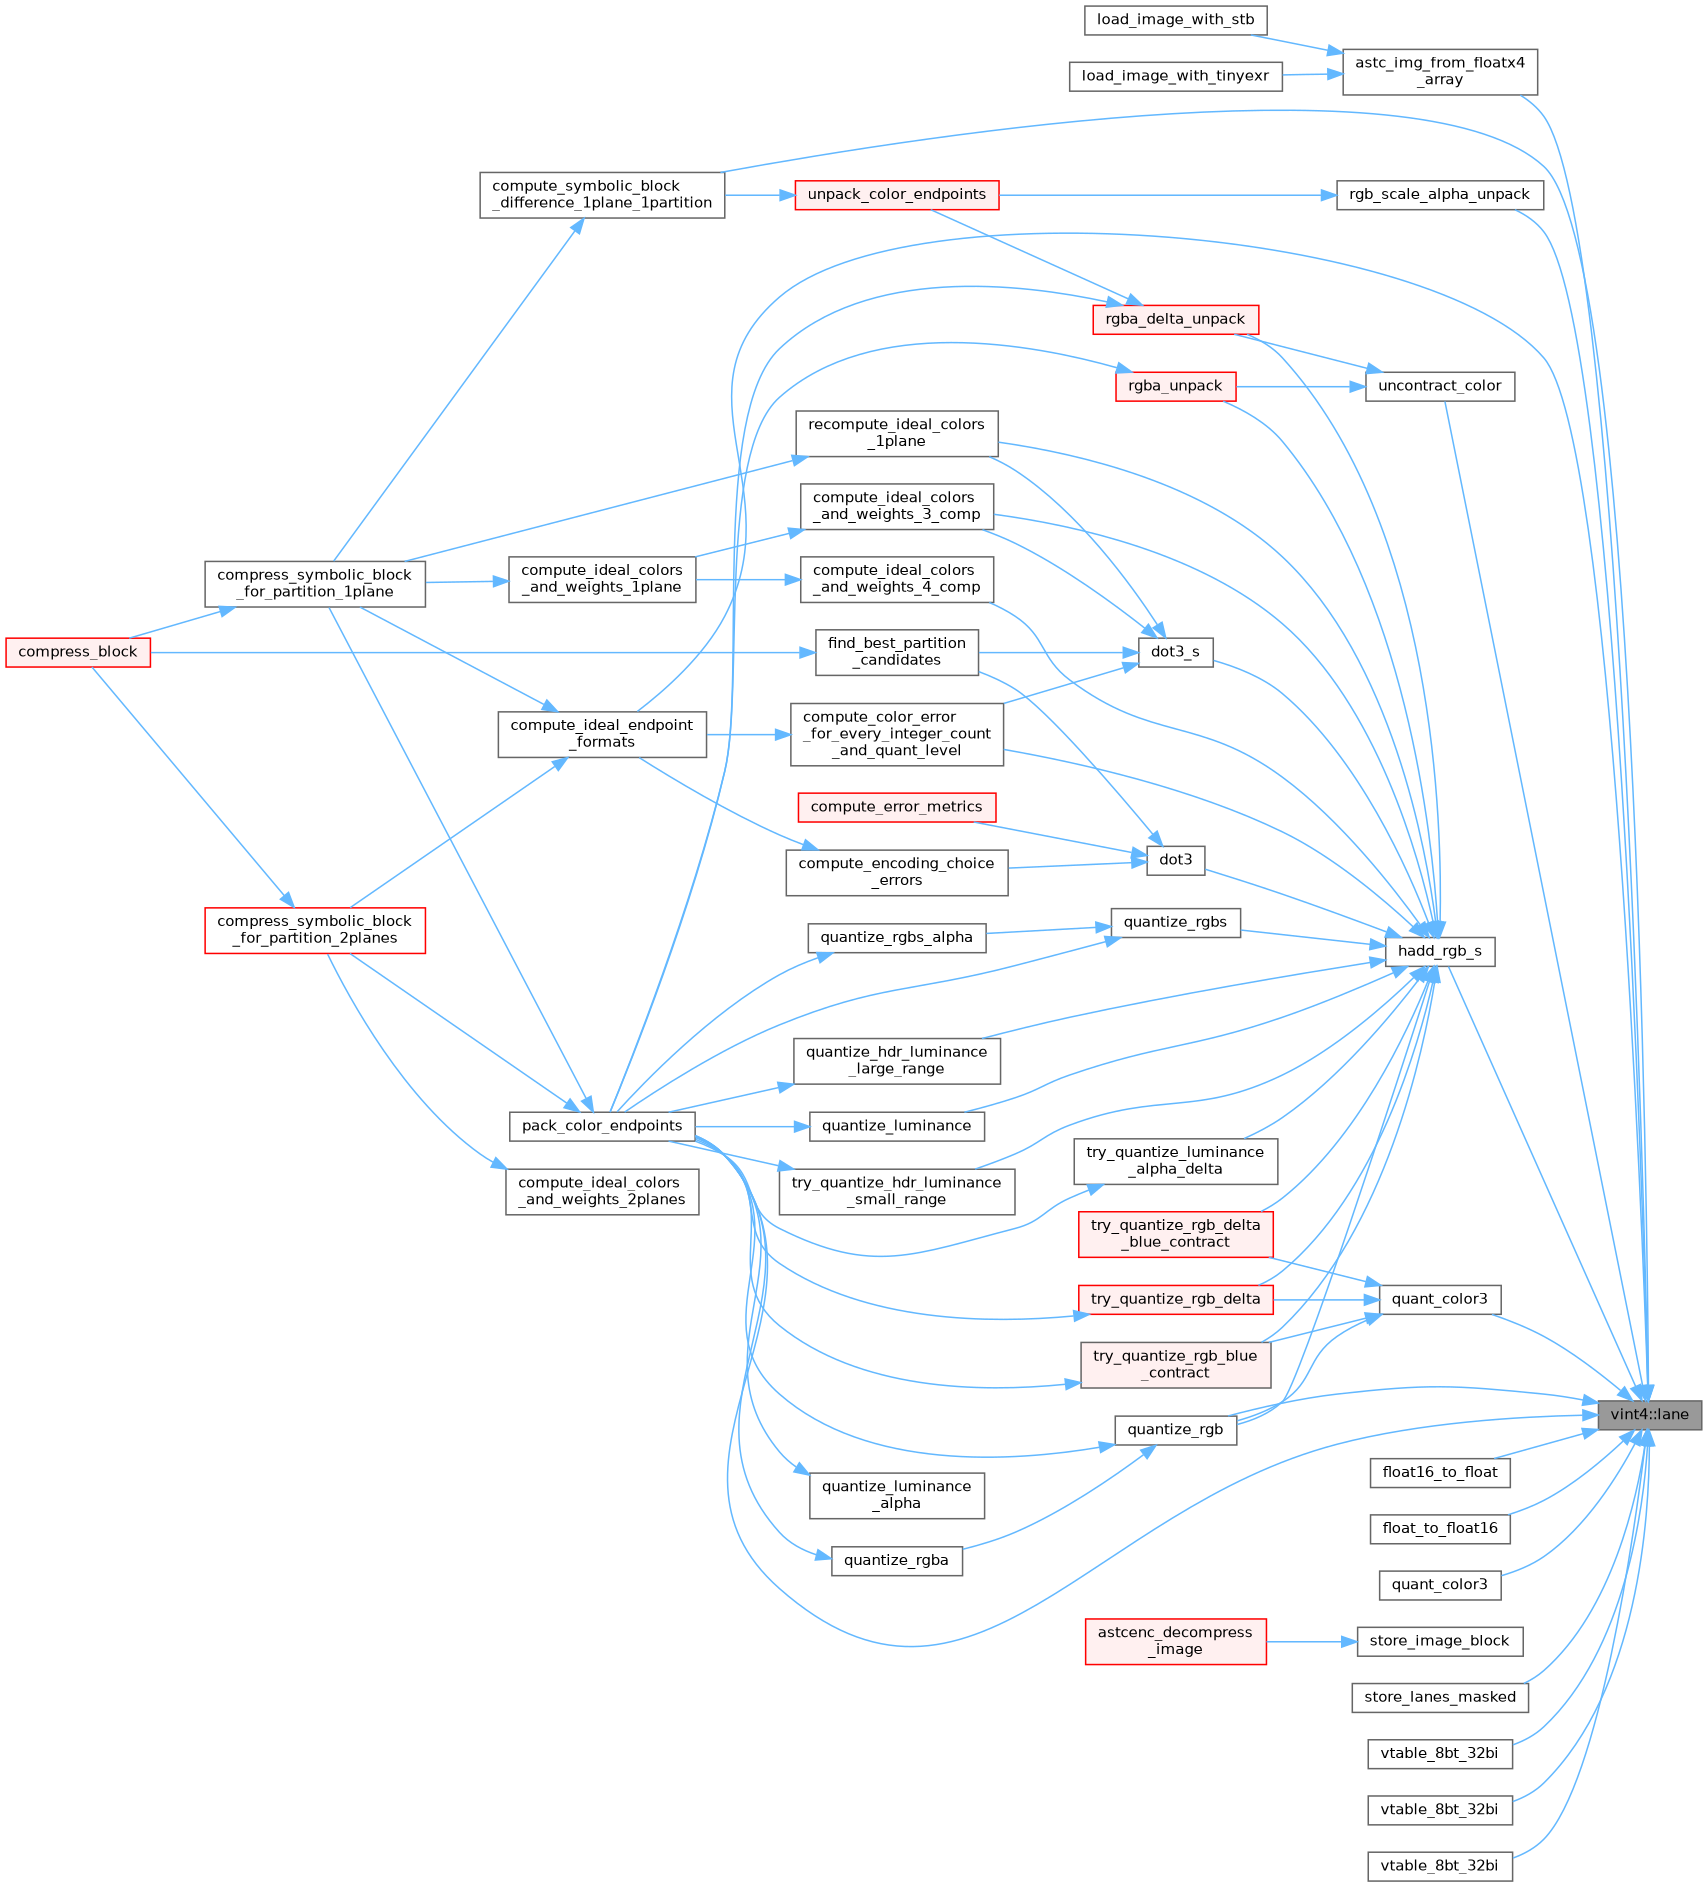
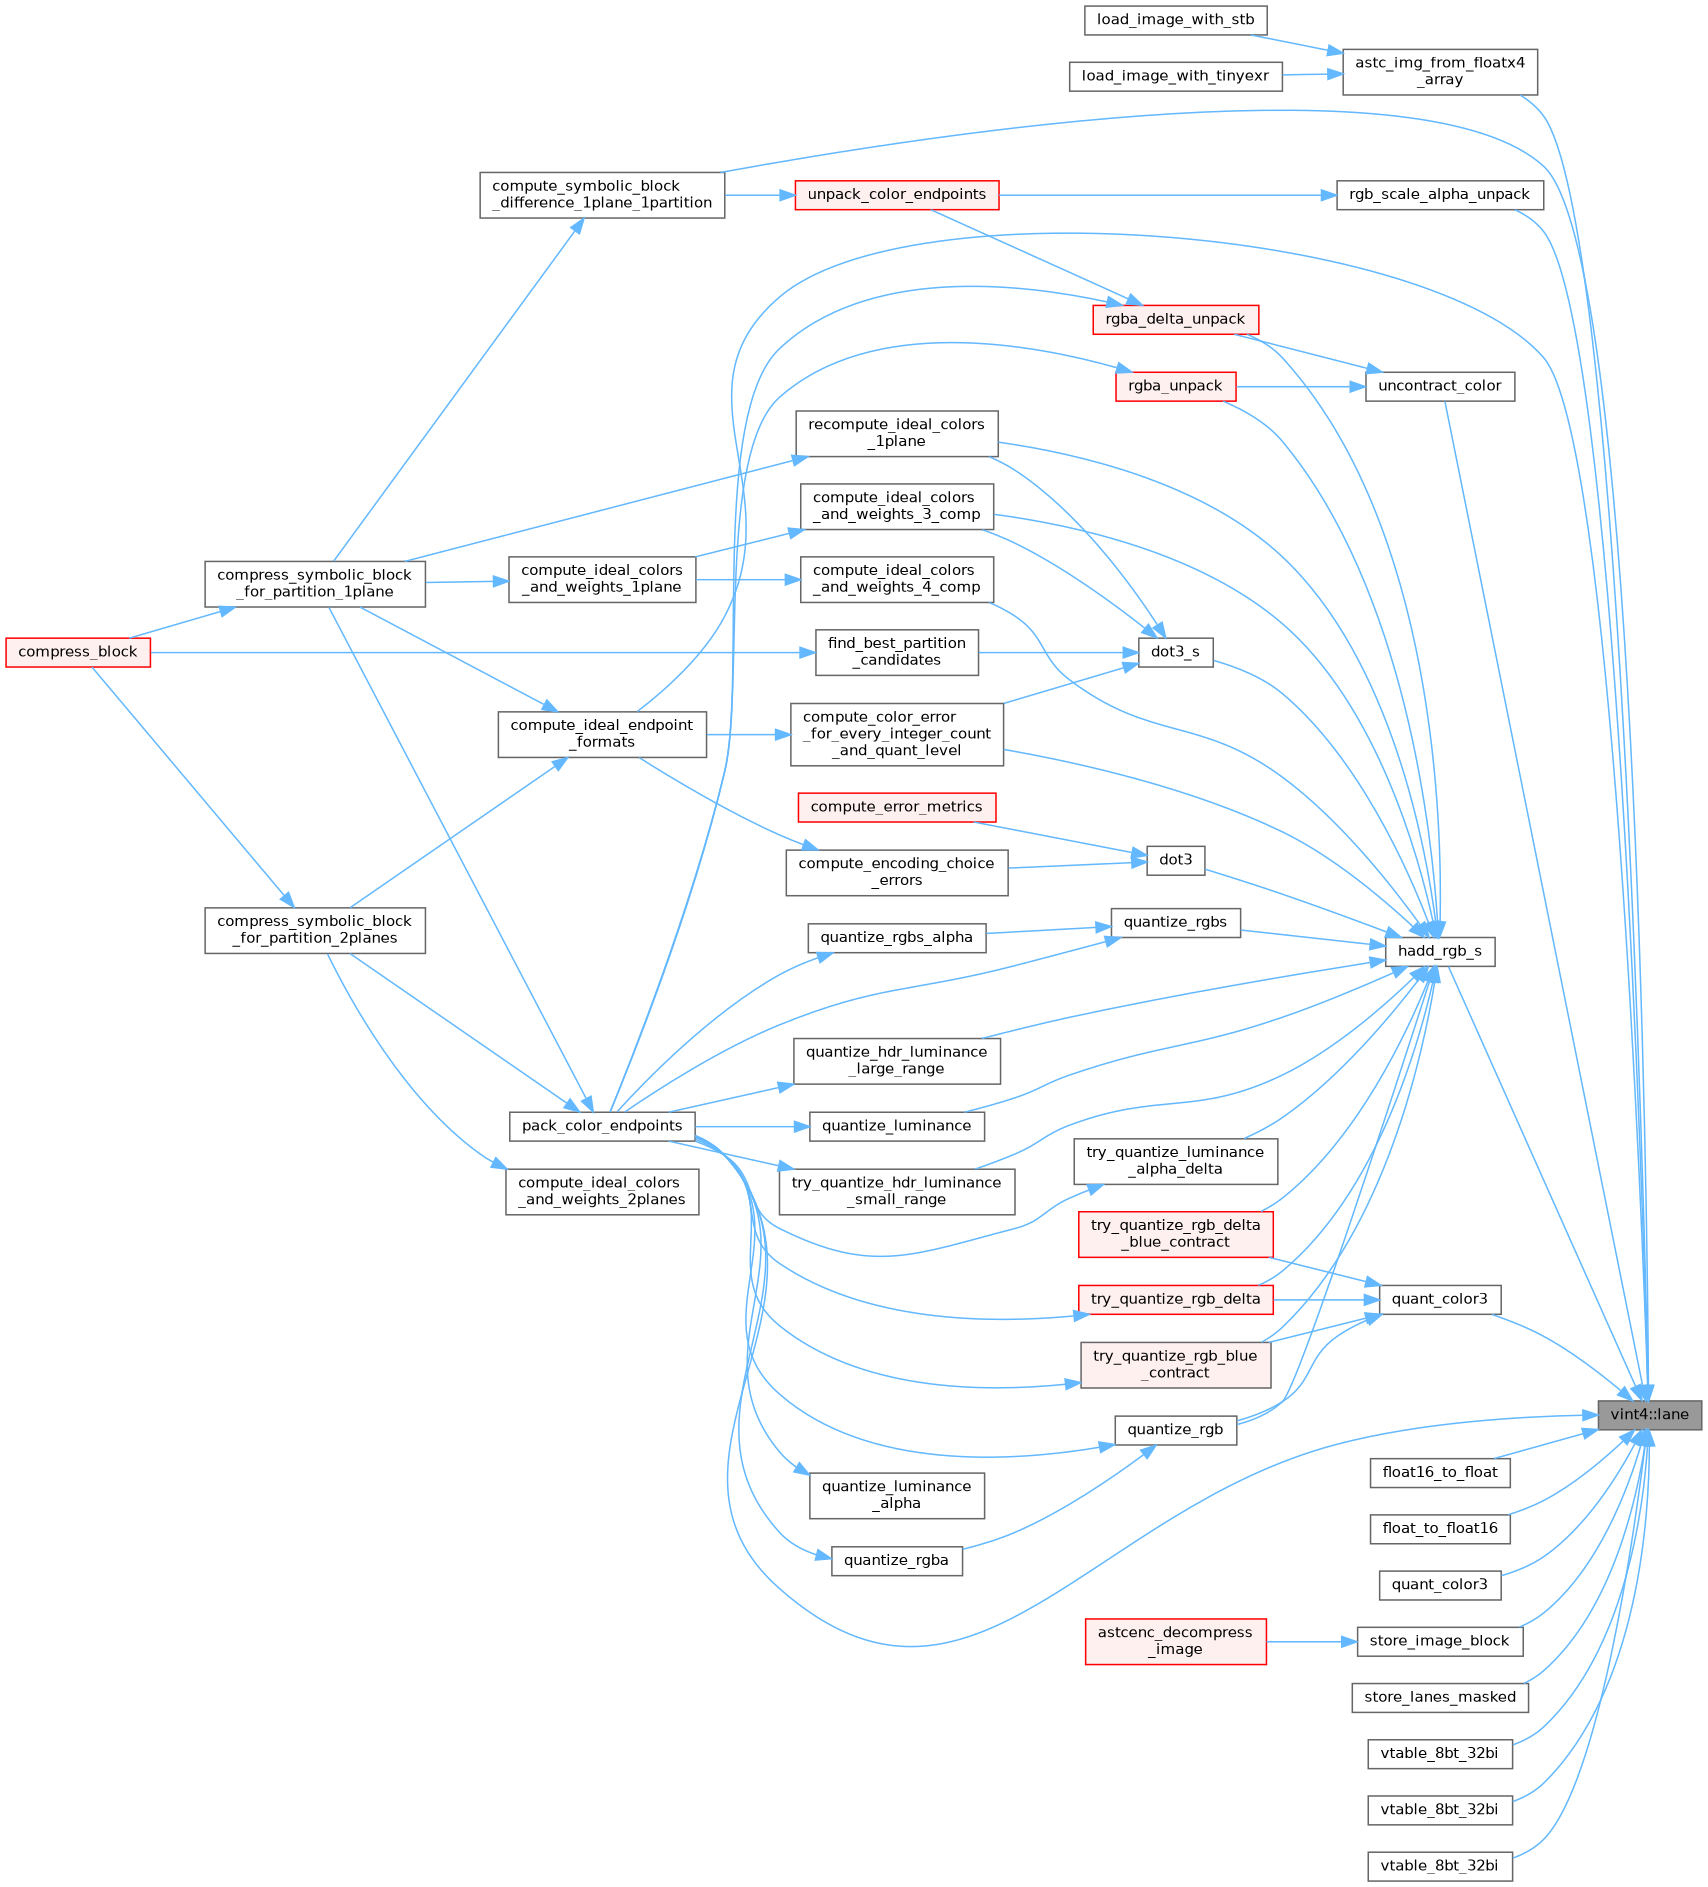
edge "find_best_partition _candidates" -> "dot3": removed
node "compress_symbolic_block _for_partition_2planes": color red -> grey40
edge "quantize_rgb" -> "vint4::lane": now "store_image_block" -> "vint4::lane"
